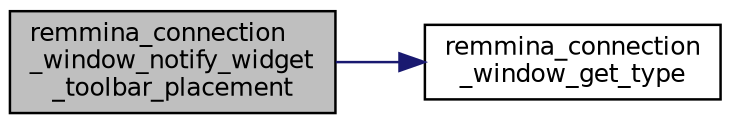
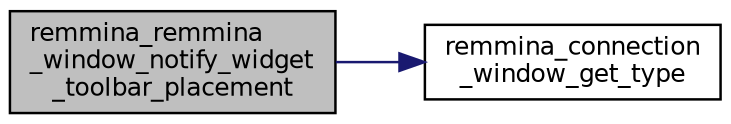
node "remmina_connection _window_notify_widget _toolbar_placement": label "remmina_connection _window_notify_widget _toolbar_placement" -> "remmina_remmina _window_notify_widget _toolbar_placement"
